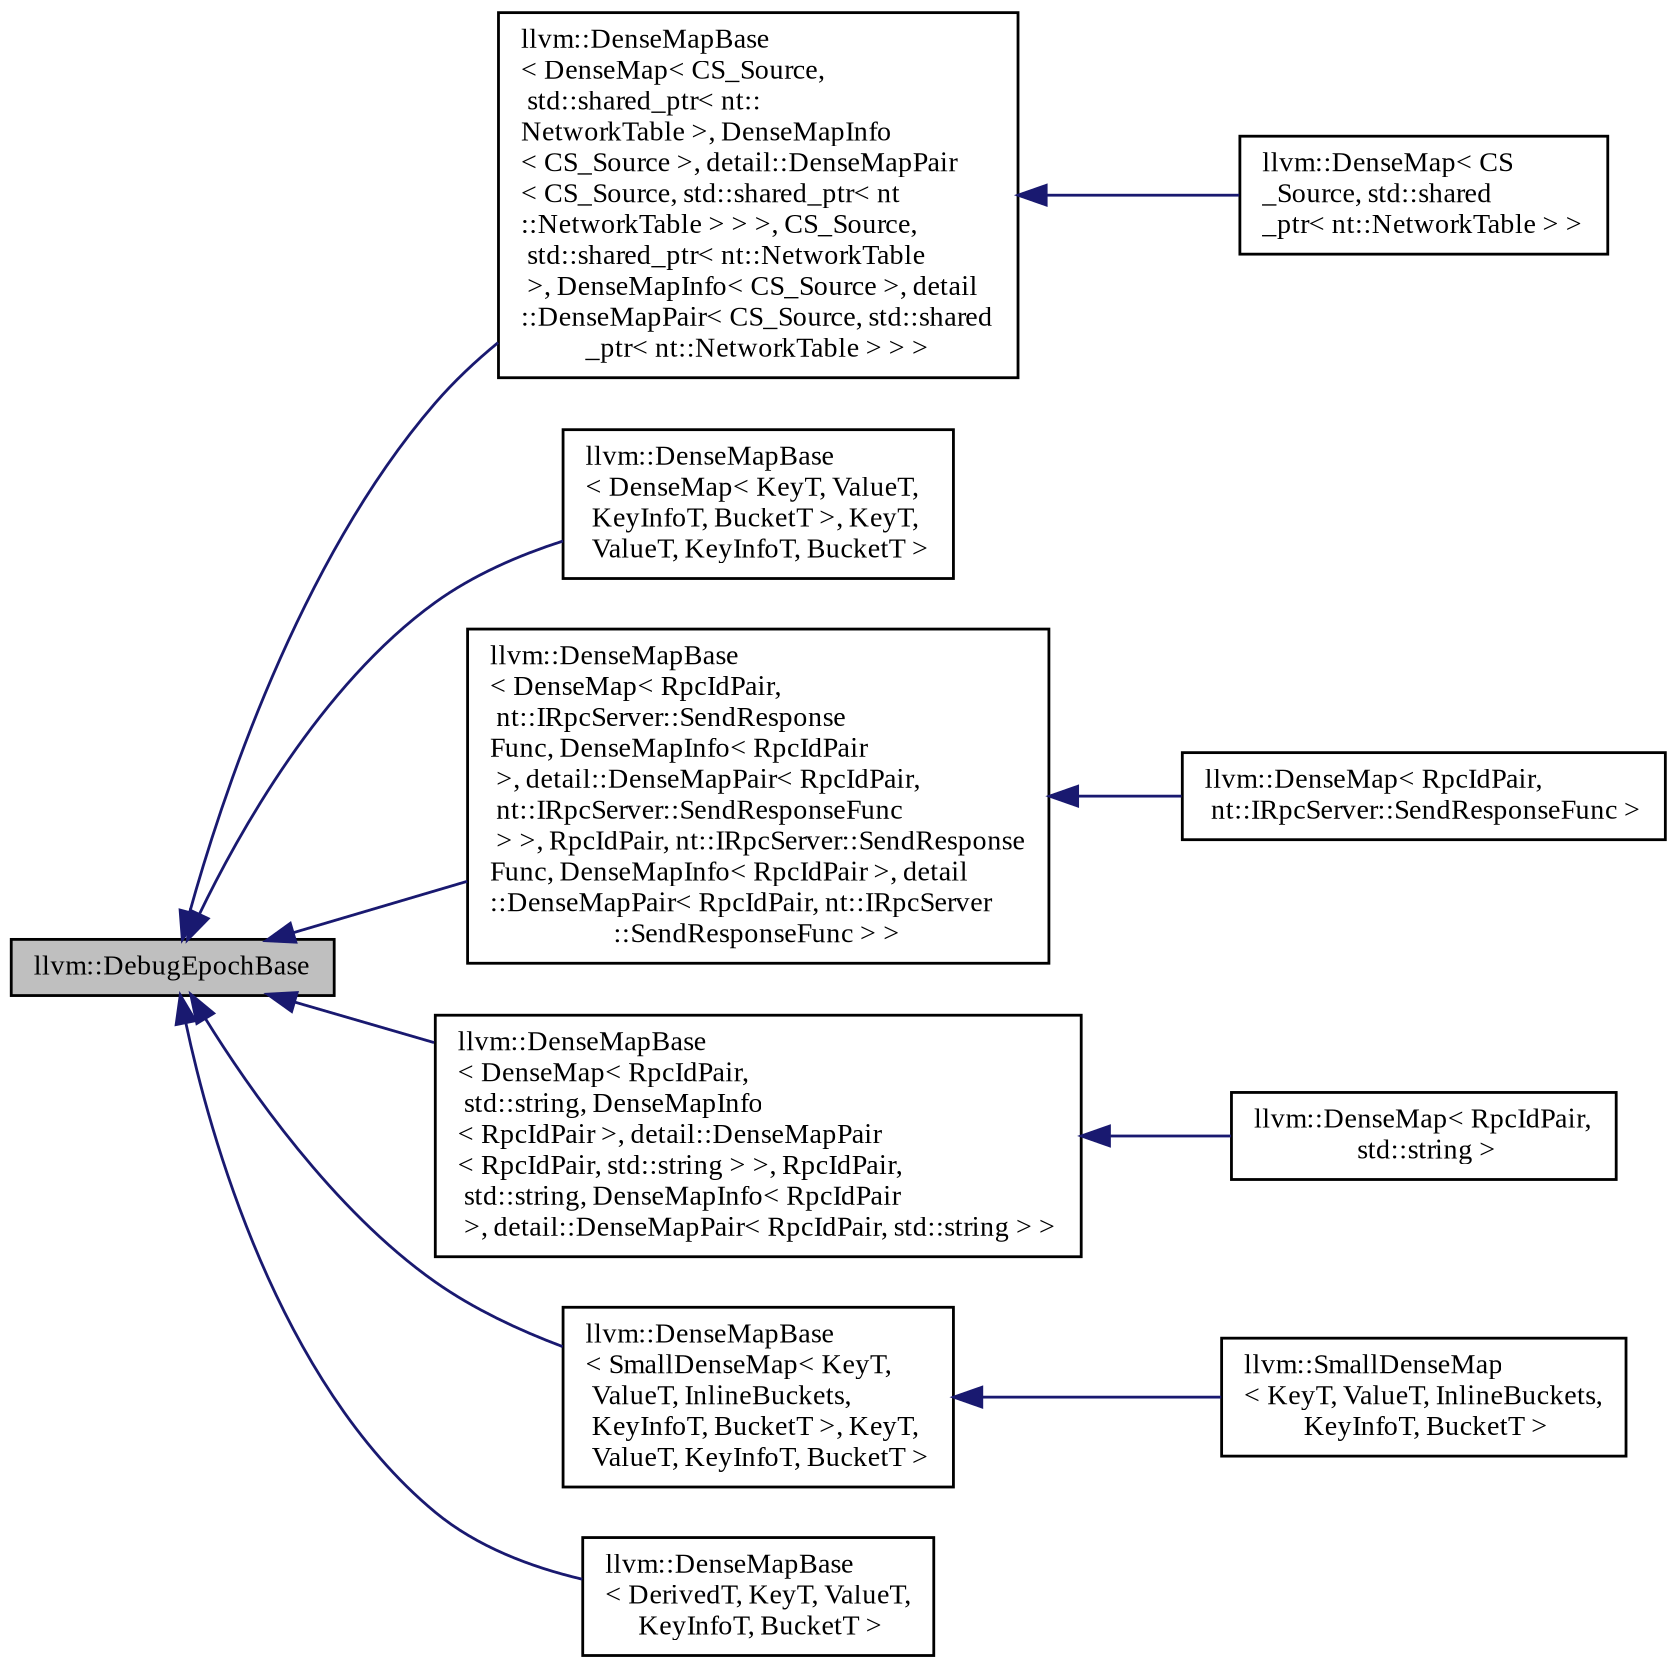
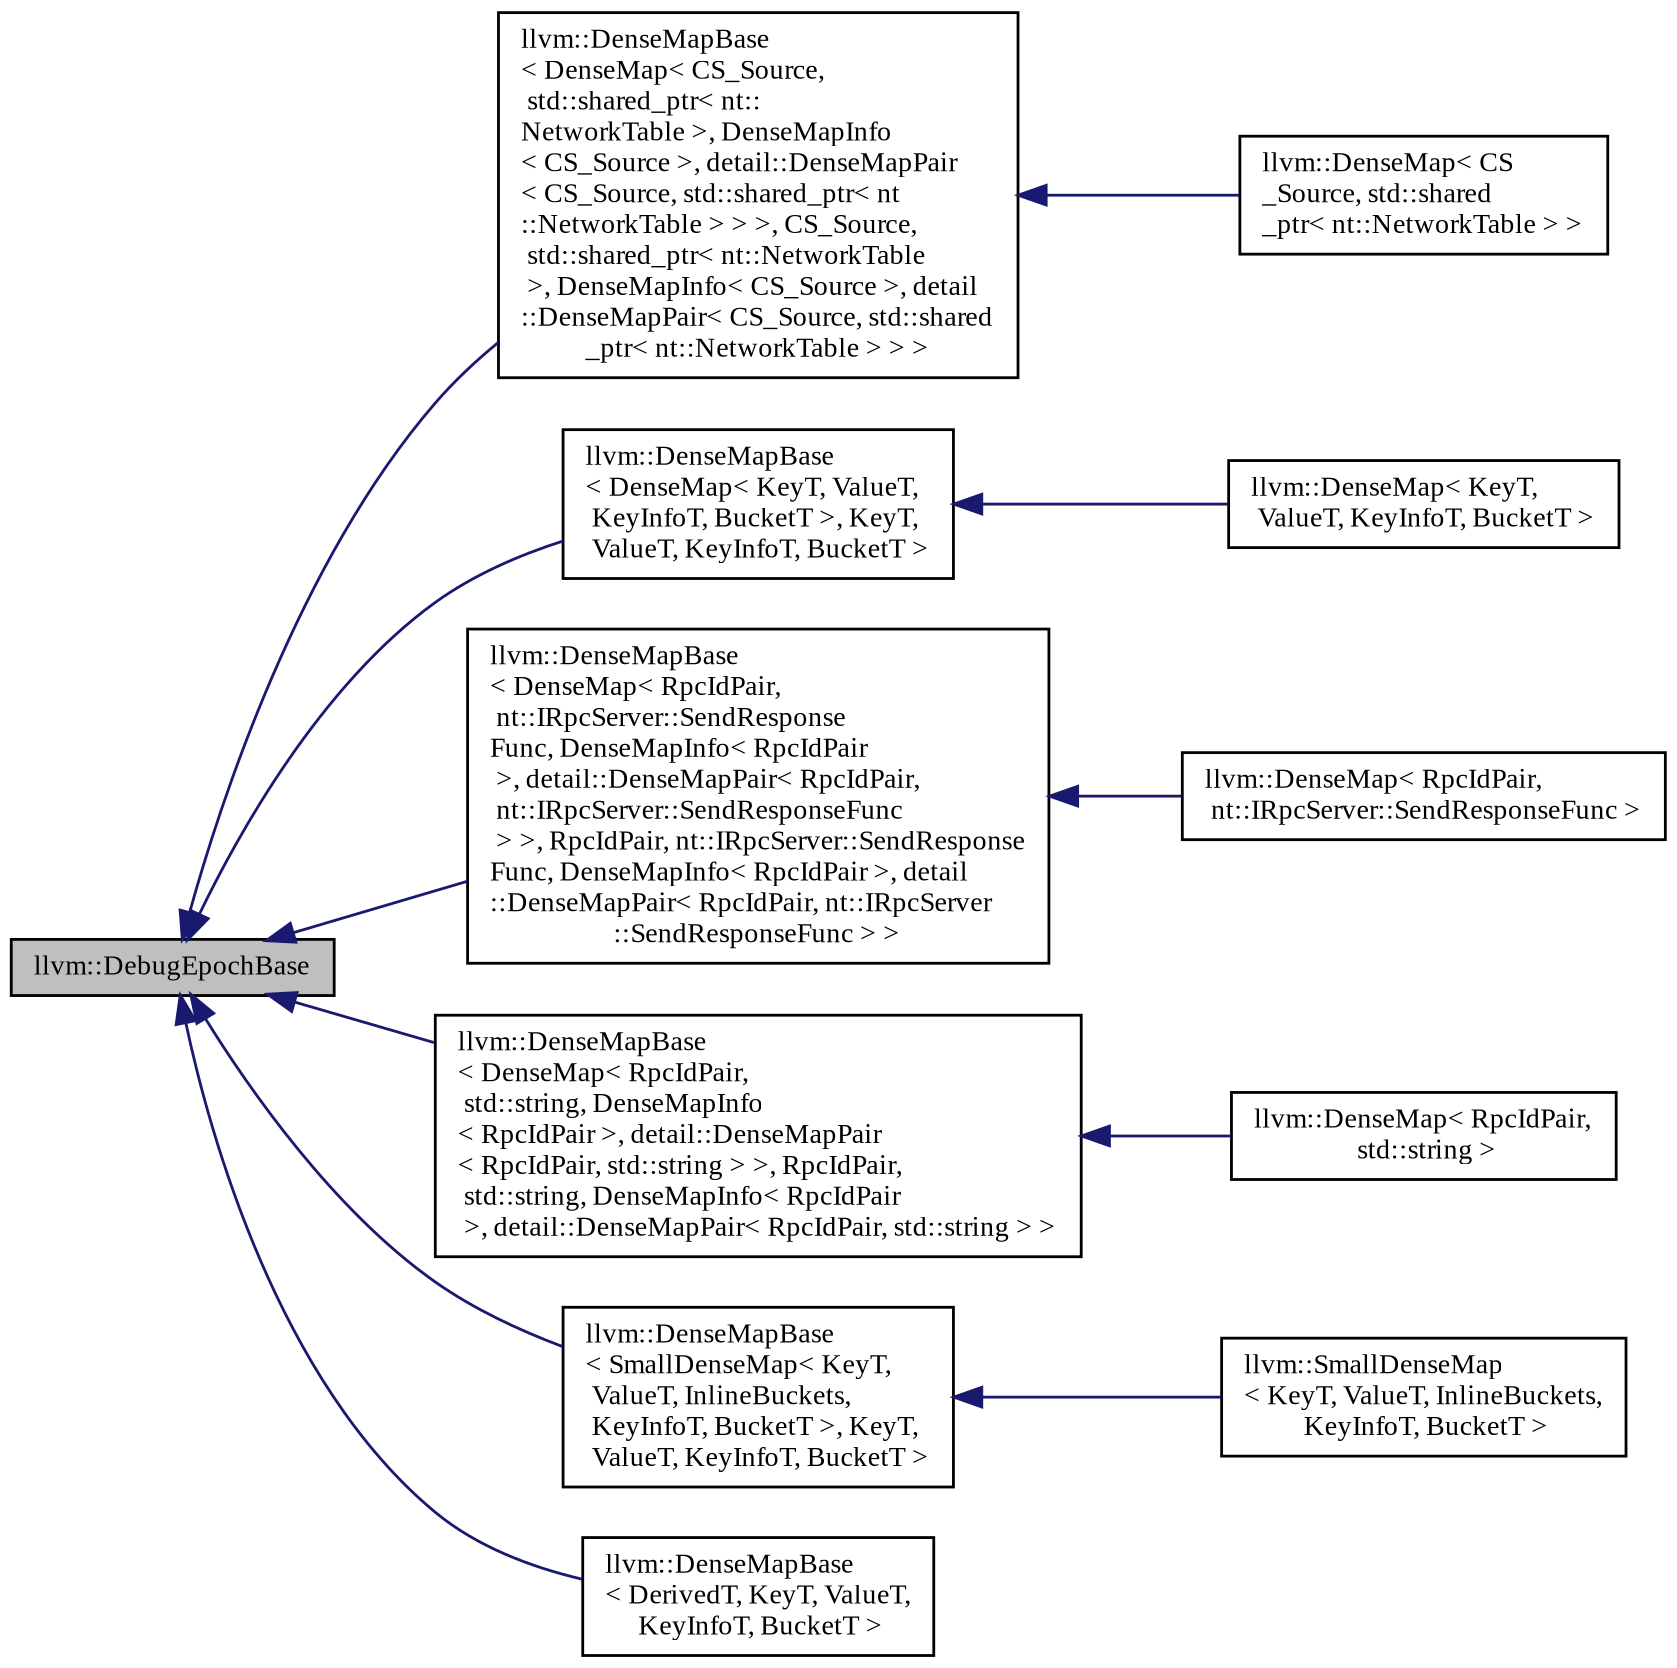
node "llvm::DenseMap< KeyT, ValueT, KeyInfoT, BucketT >": added
